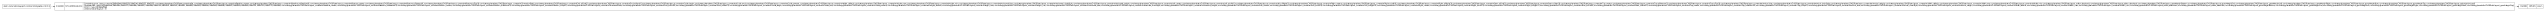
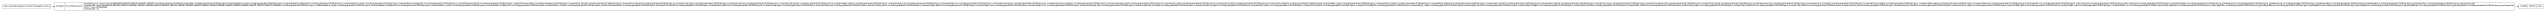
node "0: 0x0000": text "LinearConstraintLayout = r0" -> "ConstraintSet = r0"
